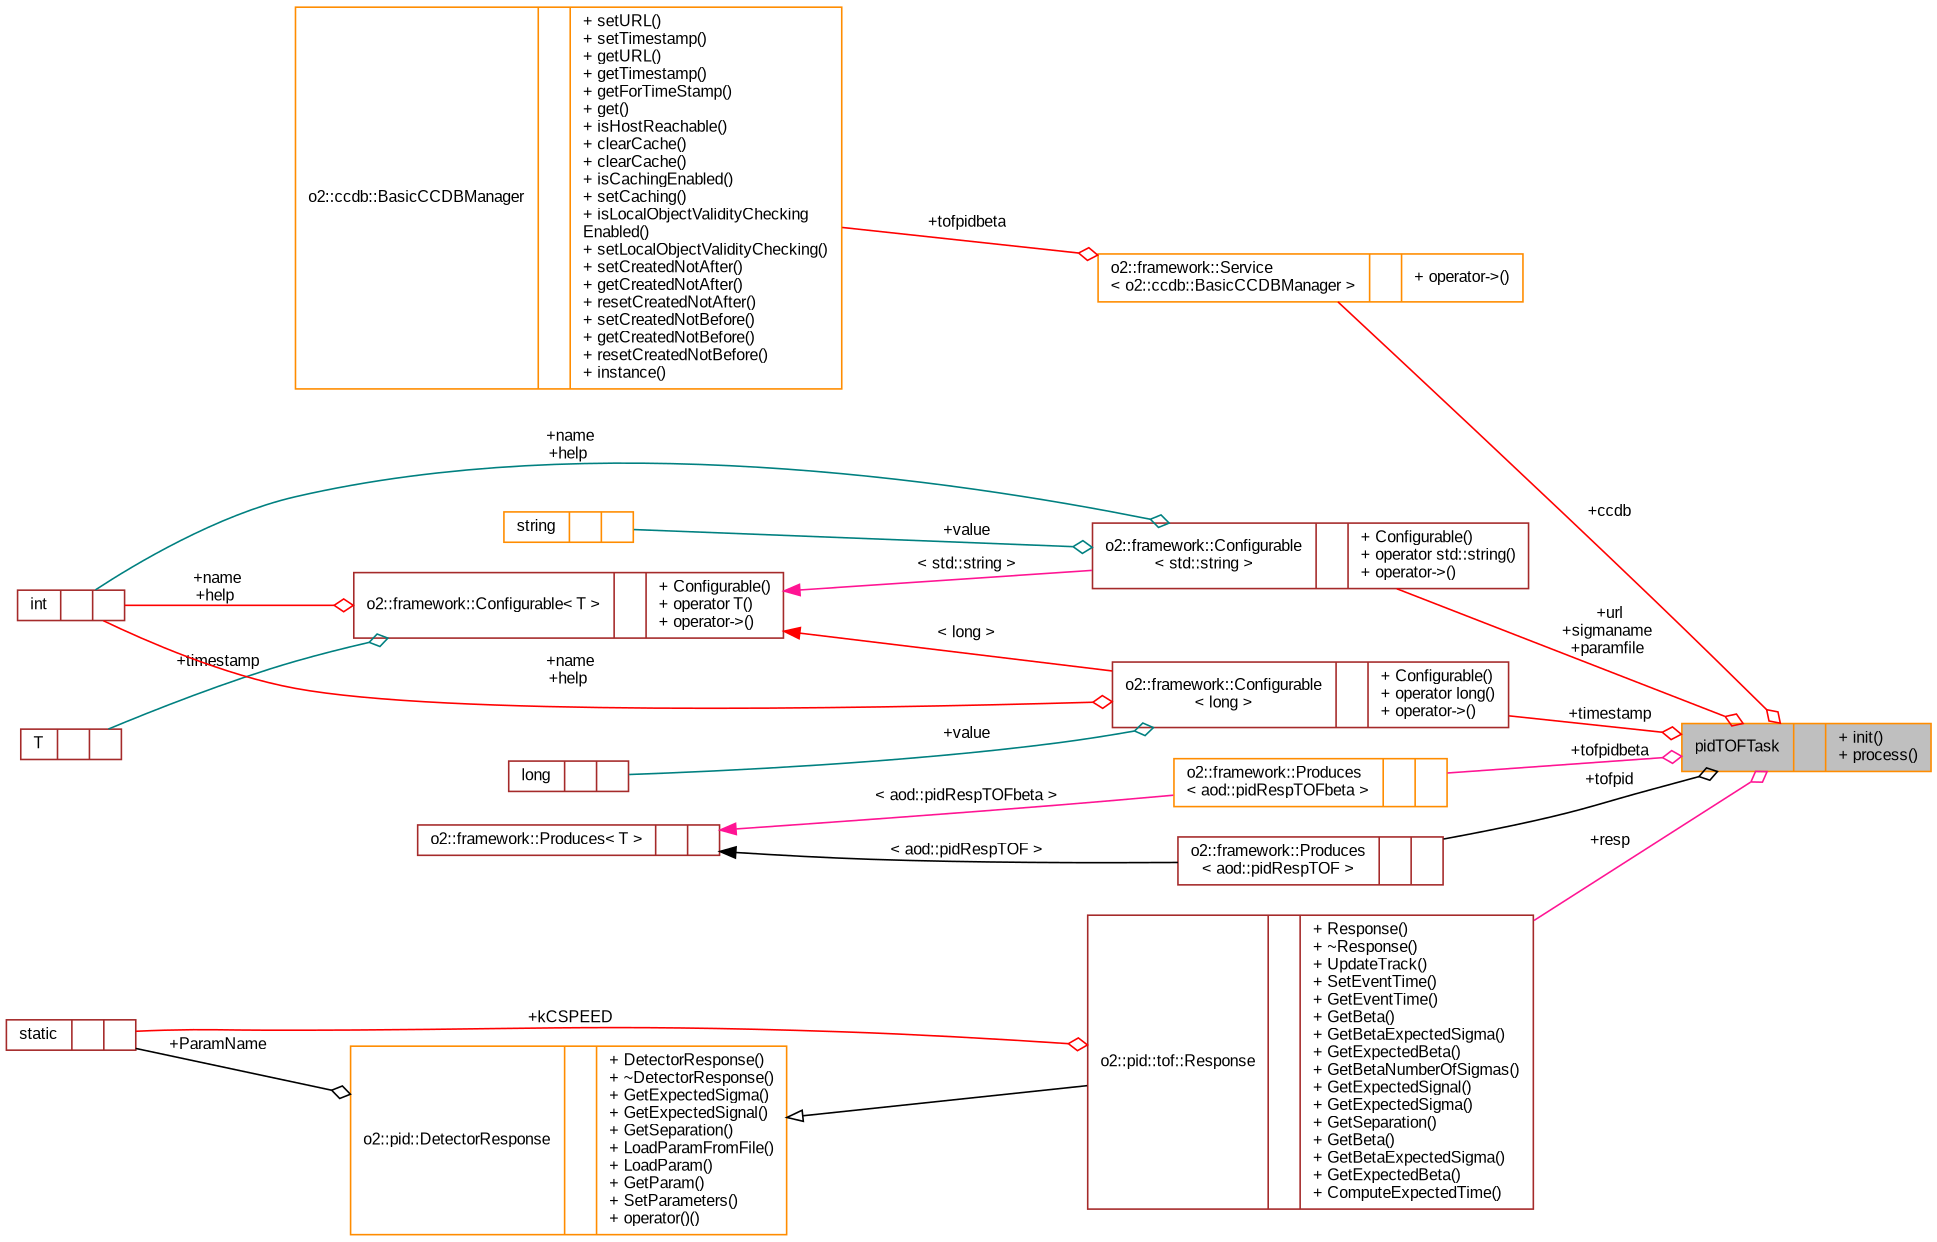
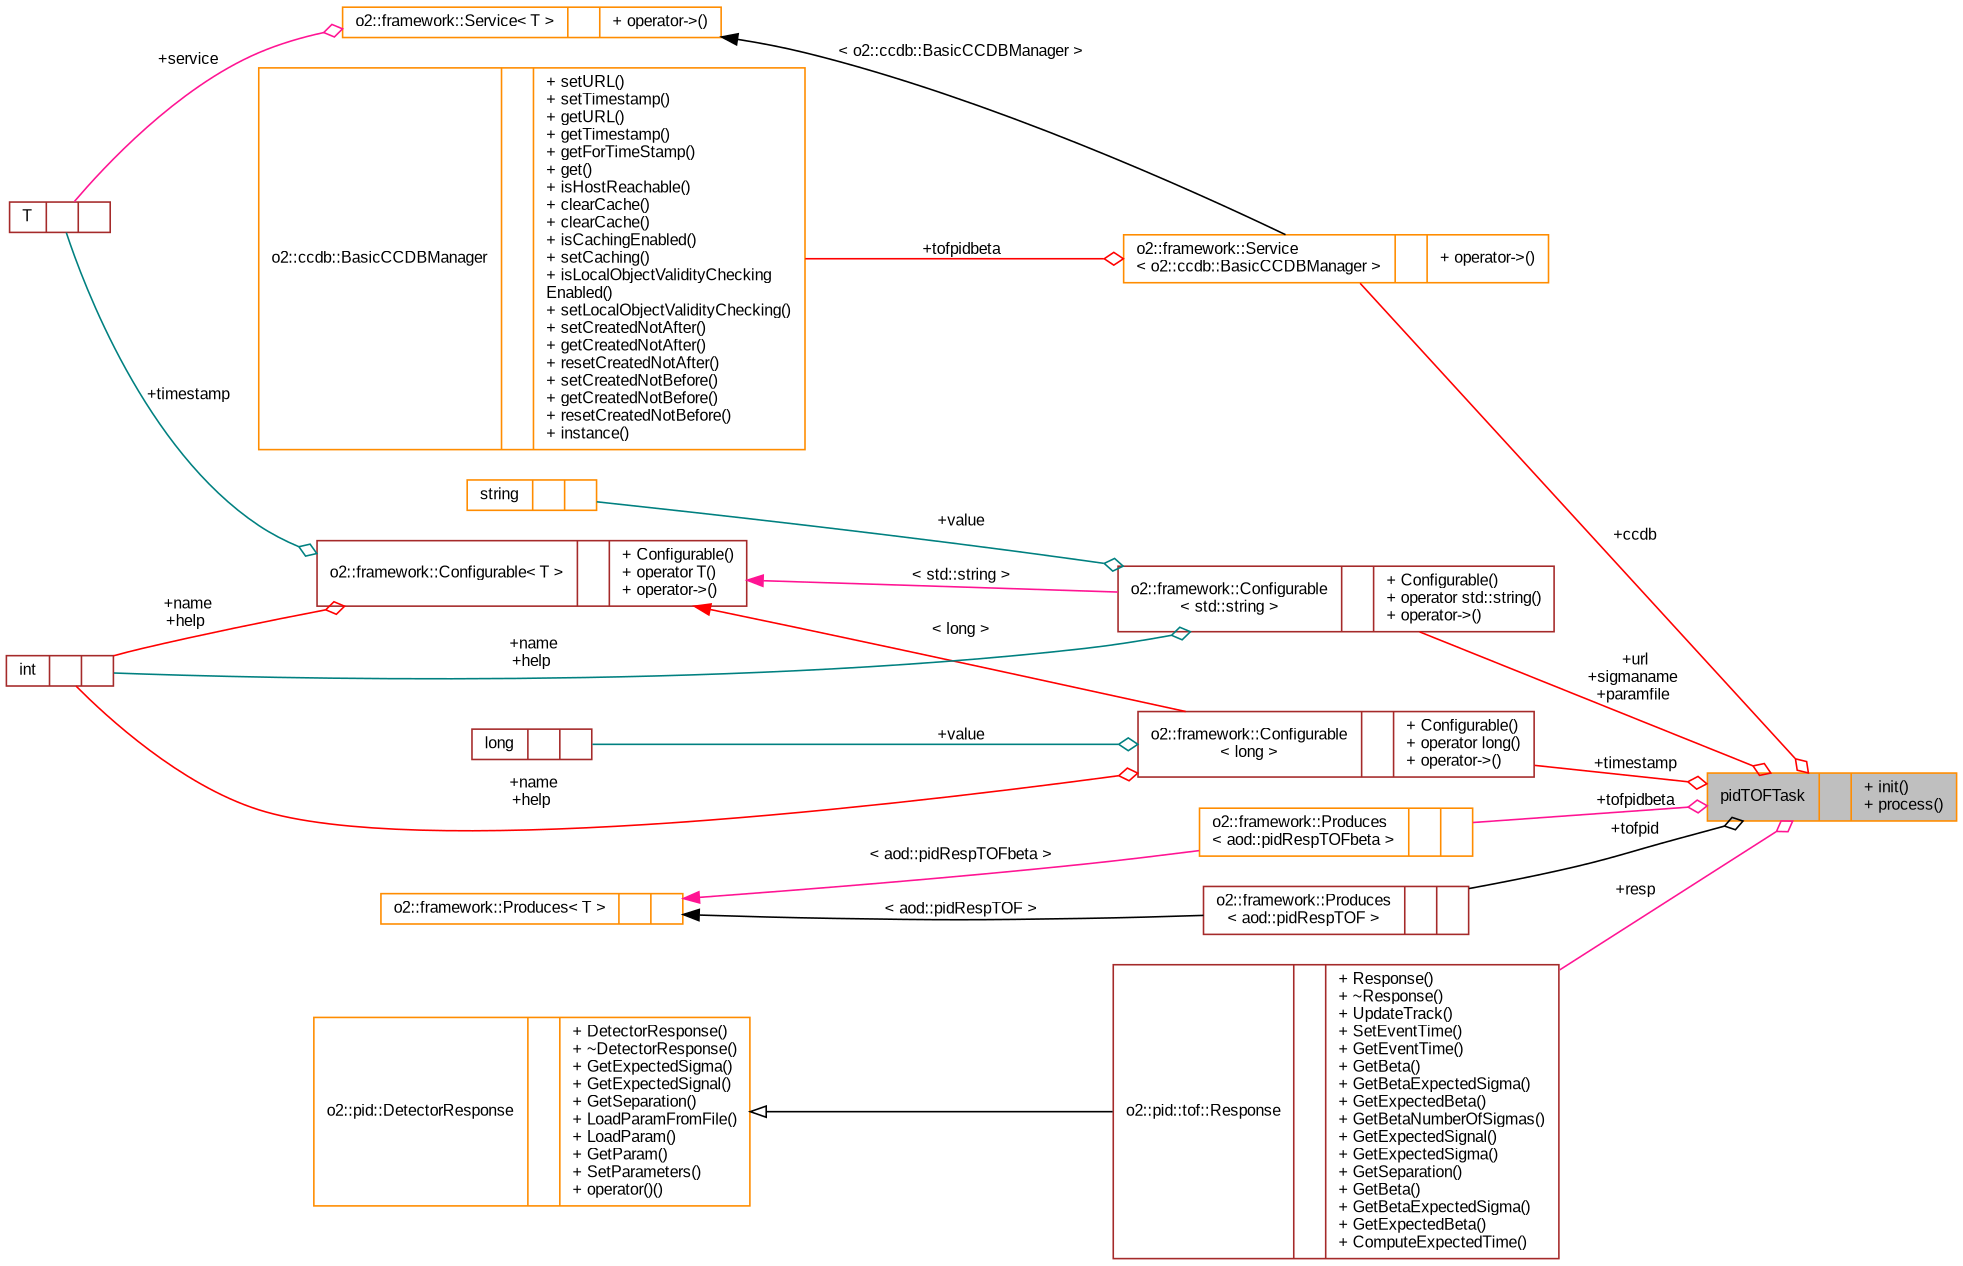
node "o2::framework::Service< T >": added
node "o2::framework::Produces< T >": color brown -> darkorange
node "static": removed
